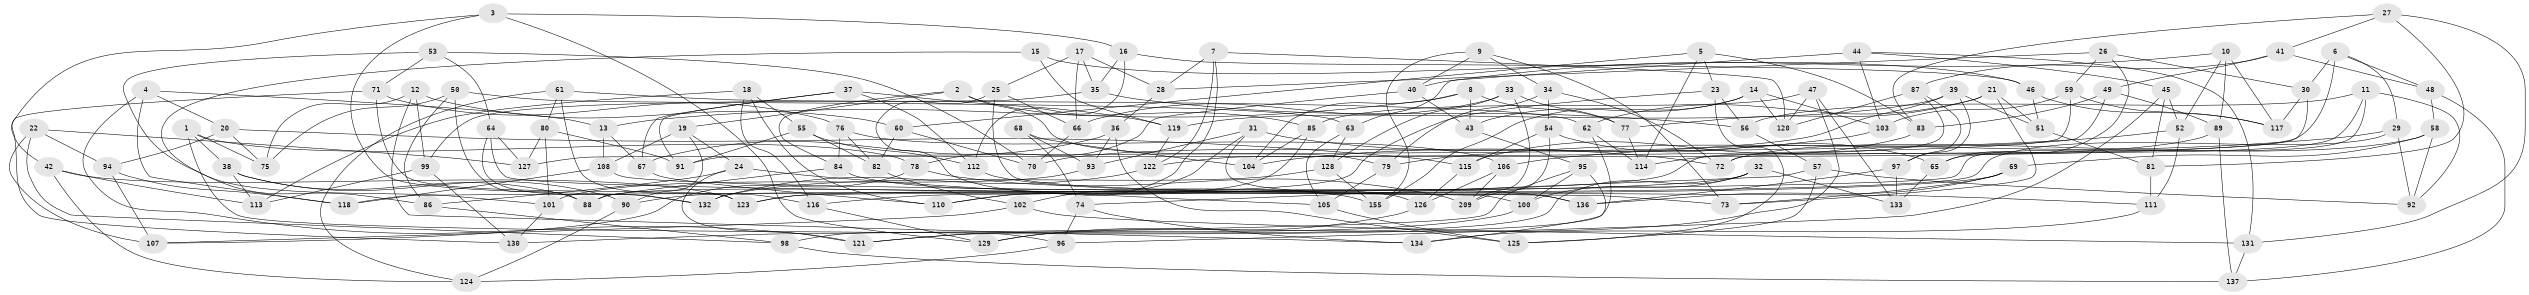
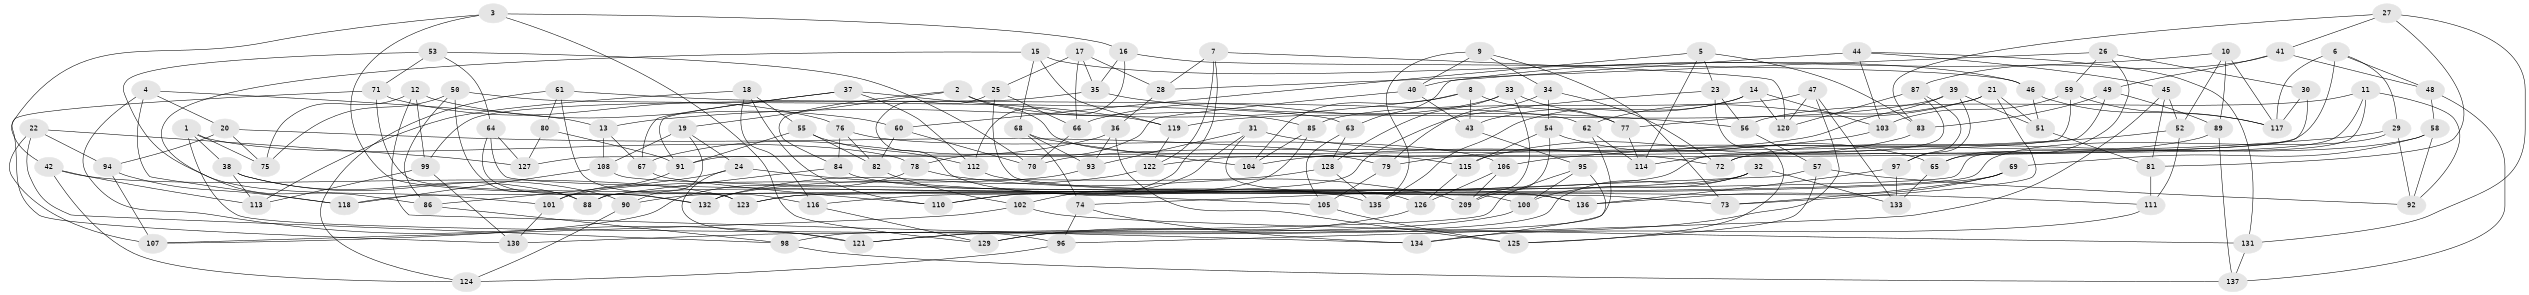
edge "6" -- "30": now "6" -- "117"
edge "15" -- "68": added
edge "80" -- "101": now "91" -- "101"
node "155": label "155" -> "135"
